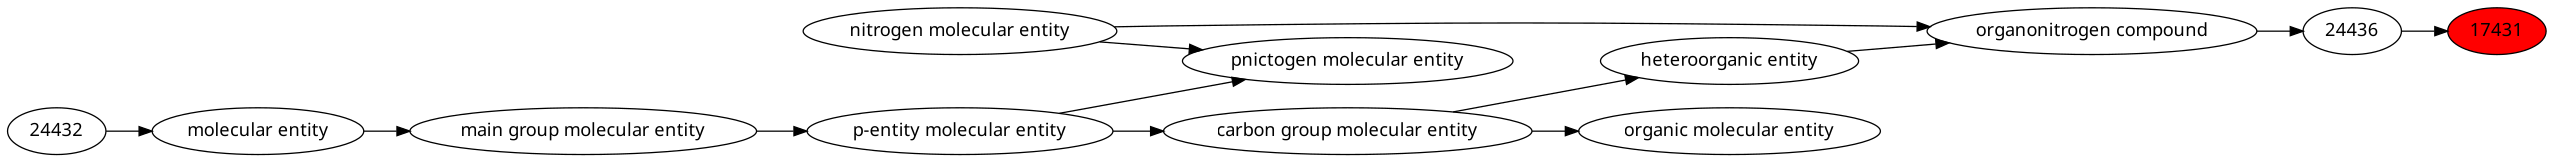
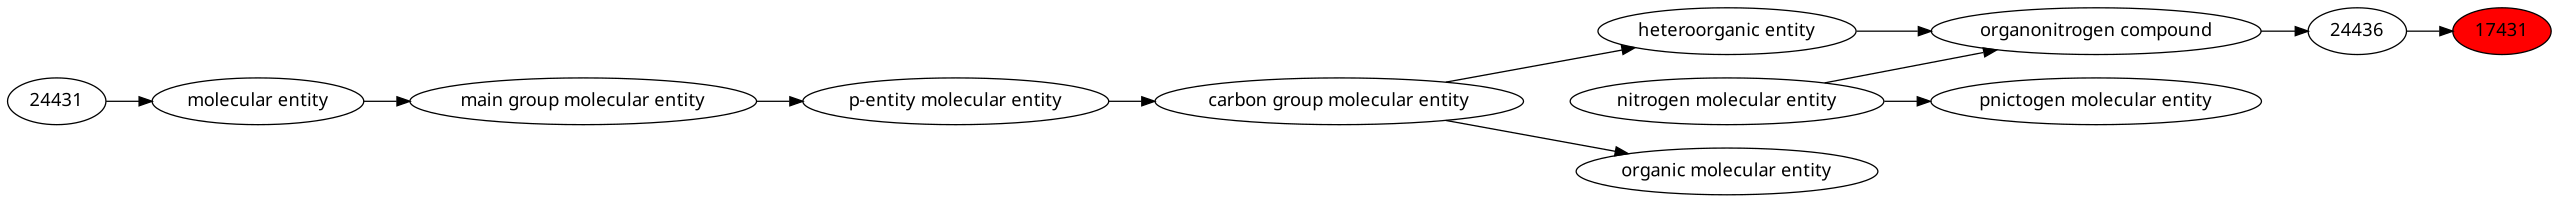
edge "p-entity molecular entity" -> "pnictogen molecular entity": removed
node "24432": label "24432" -> "24431"
